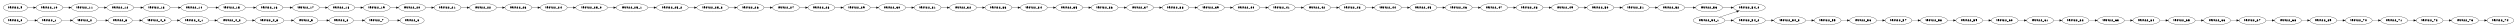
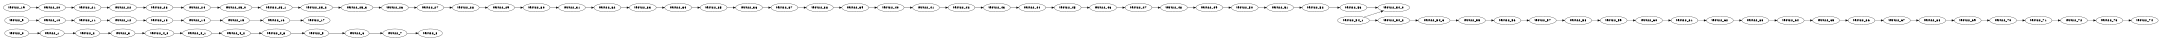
node "test22_18": removed
